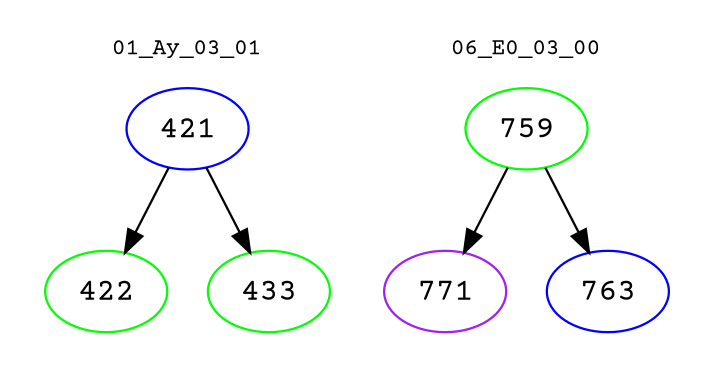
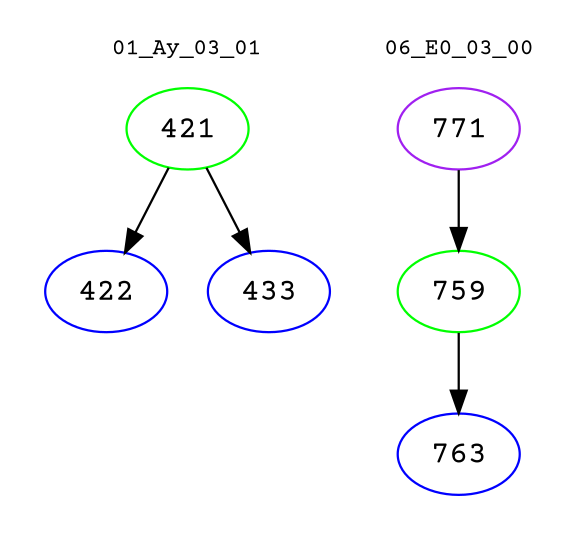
node "421": color blue -> green
edge "759" -> "771": reversed
node "422": color green -> blue
node "433": color green -> blue
